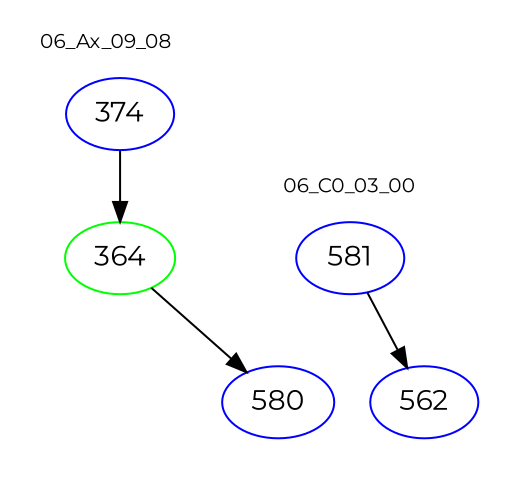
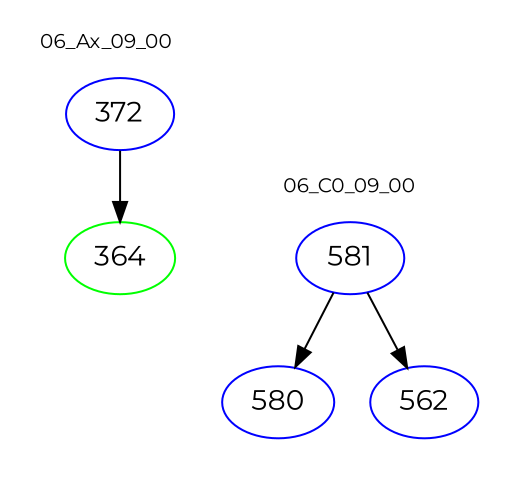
cluster "06_Ax_09_08": label "06_Ax_09_08" -> "06_Ax_09_00"
node "374": label "374" -> "372"
cluster "06_C0_03_00": label "06_C0_03_00" -> "06_C0_09_00"
edge "364" -> "580": now "581" -> "580"
